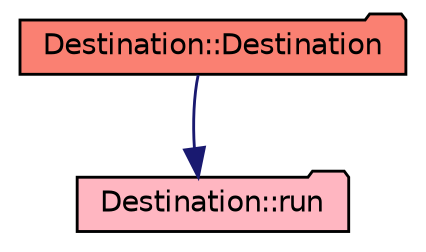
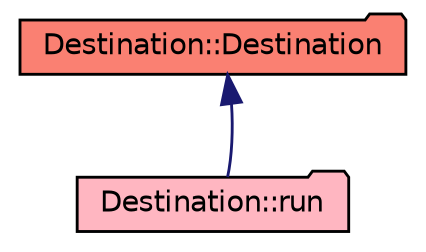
edge "Destination::Destination" -> "Destination::run": reversed
